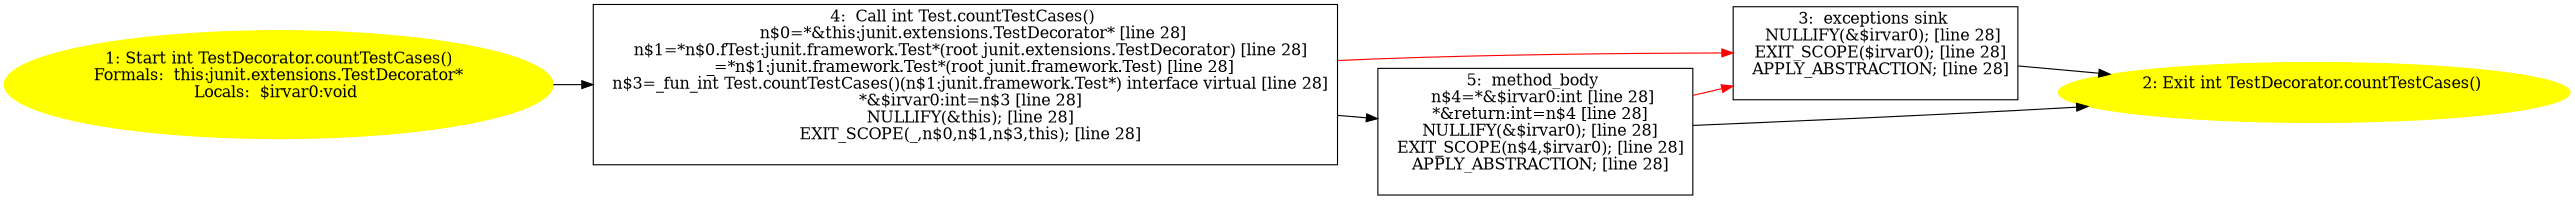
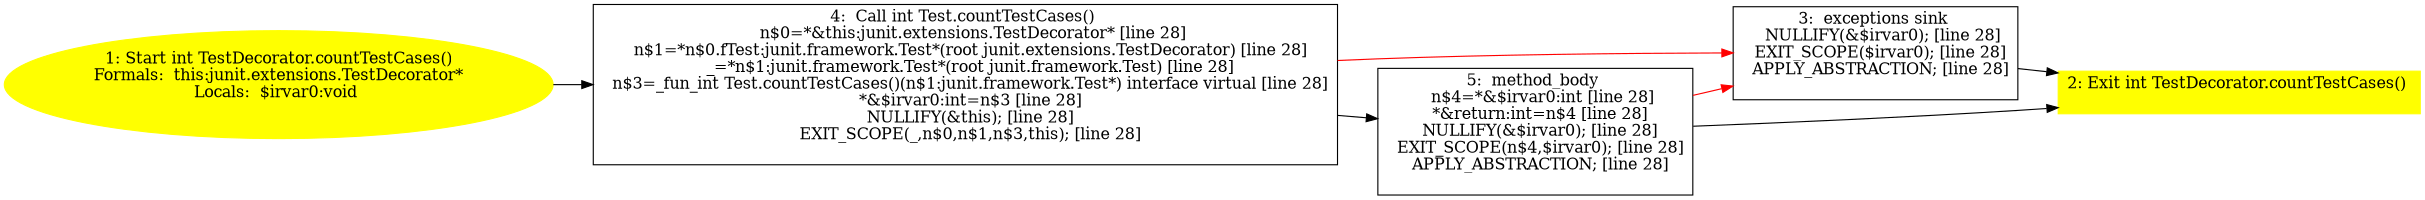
node "2: Exit int TestDecorator.countTestCases()": shape ellipse -> box
